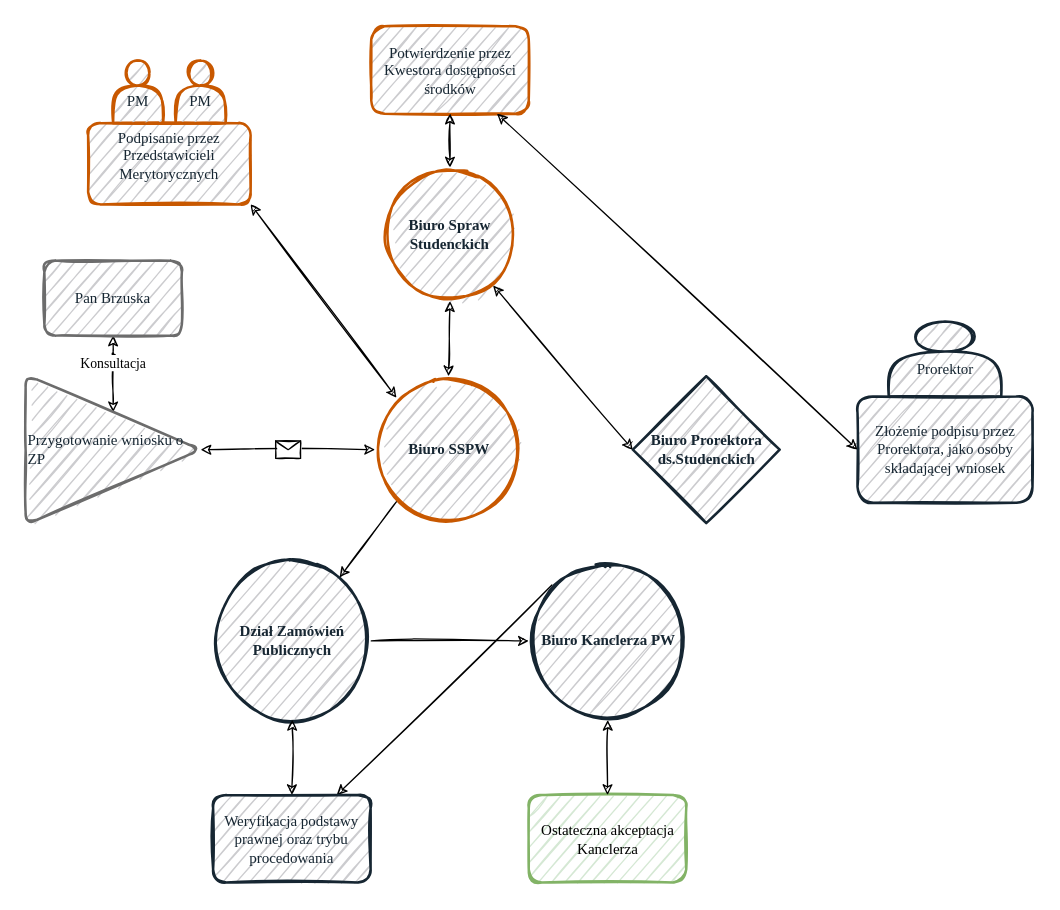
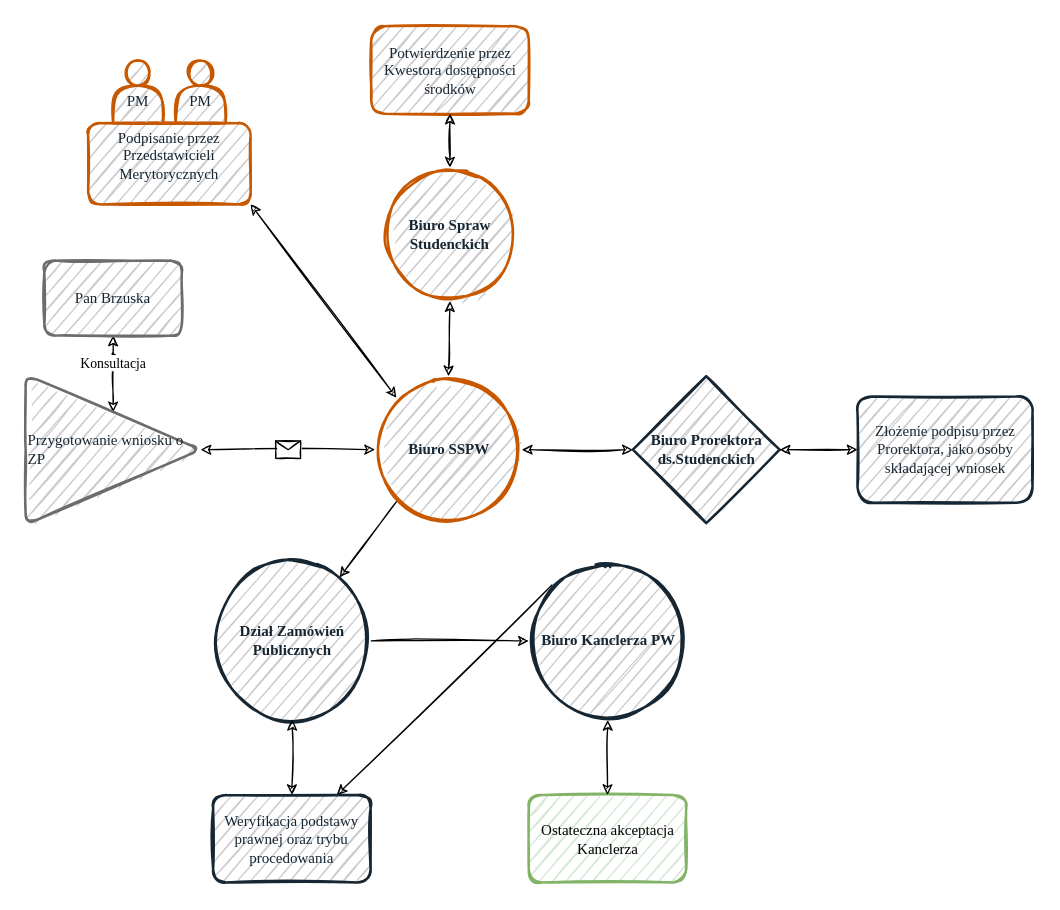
edge "Potwierdzenie przez Kwestora dostępności środków" -- "Złożenie podpisu przez Prorektora, jako osoby składającej wniosek": now "Biuro Prorektora ds.Studenckich" -- "Złożenie podpisu przez Prorektora, jako osoby składającej wniosek"
node "Prorektor": removed
edge "Biuro Spraw Studenckich" -- "Biuro Prorektora ds.Studenckich": now "Biuro SSPW" -- "Biuro Prorektora ds.Studenckich"
